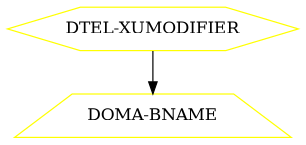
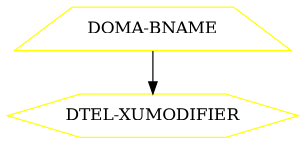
edge "DTEL-XUMODIFIER" -> "DOMA-BNAME": reversed
